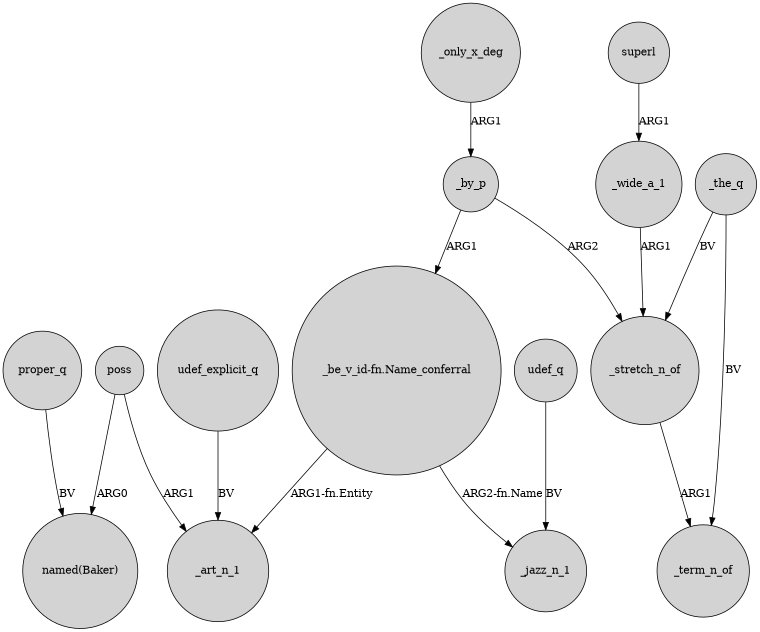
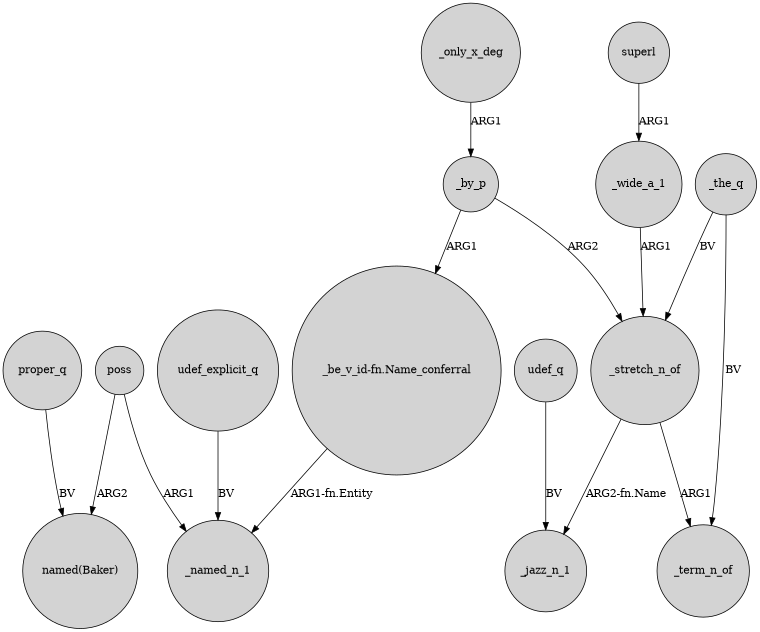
edge "poss" -> "named(Baker)": label "ARG0" -> "ARG2"
edge "_be_v_id-fn.Name_conferral" -> "_jazz_n_1": now "_stretch_n_of" -> "_jazz_n_1"
node "_art_n_1": label "_art_n_1" -> "_named_n_1"
